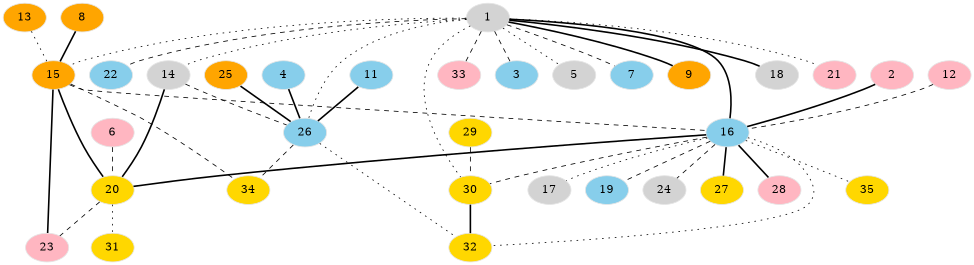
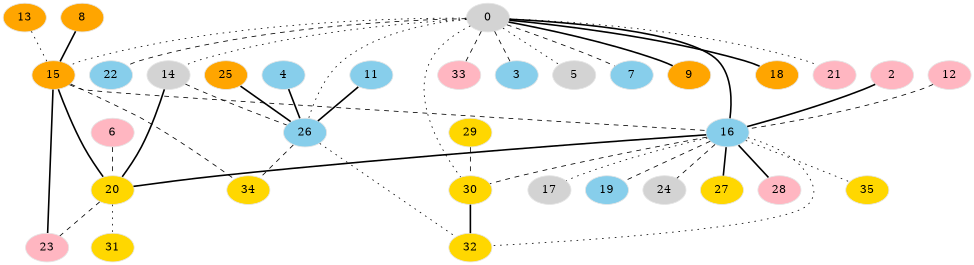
node "1": label "1" -> "0"
node "18": fillcolor lightgrey -> orange
